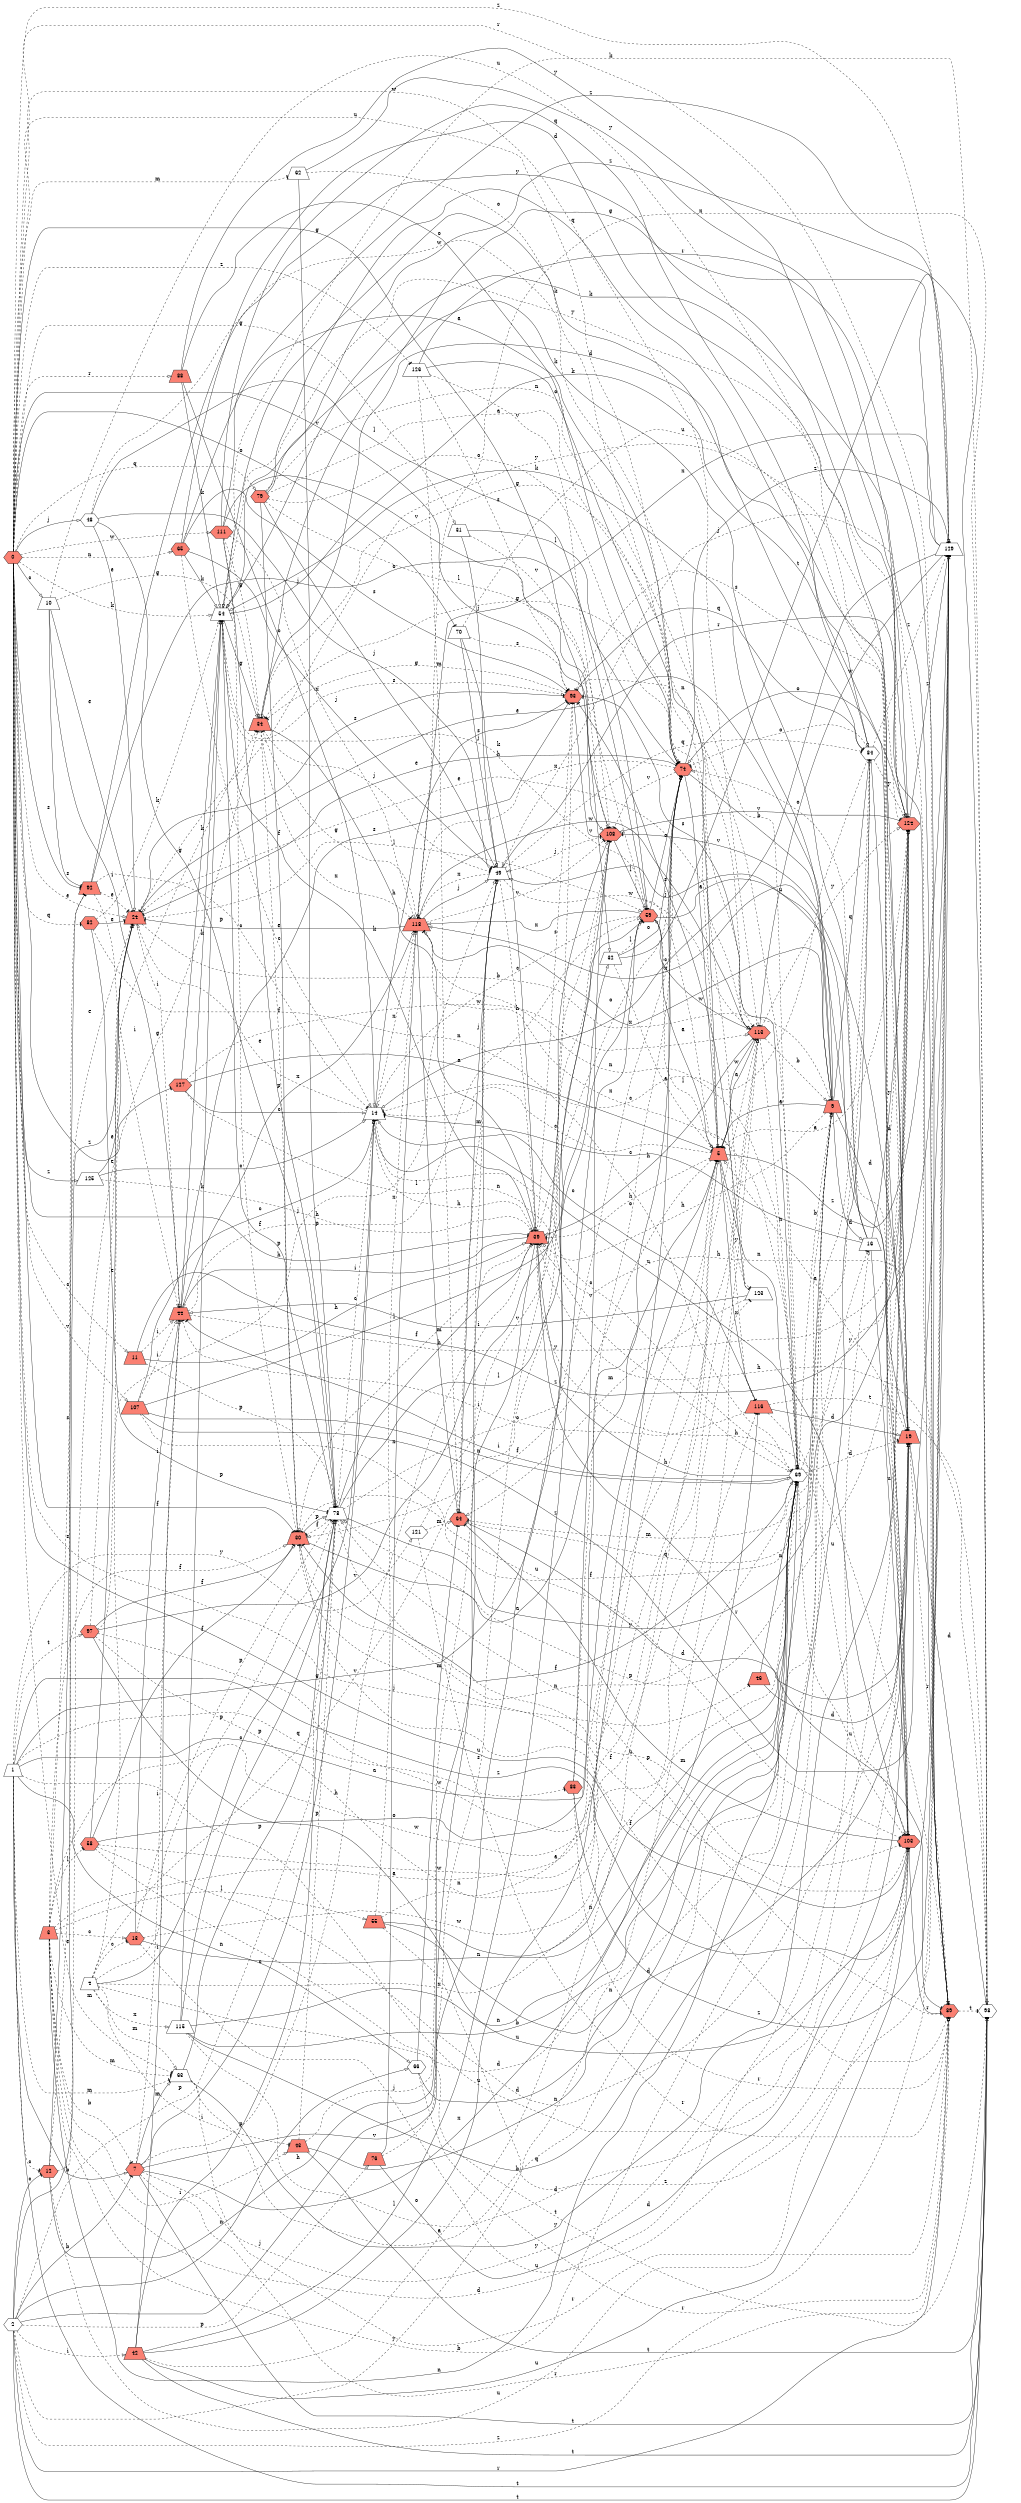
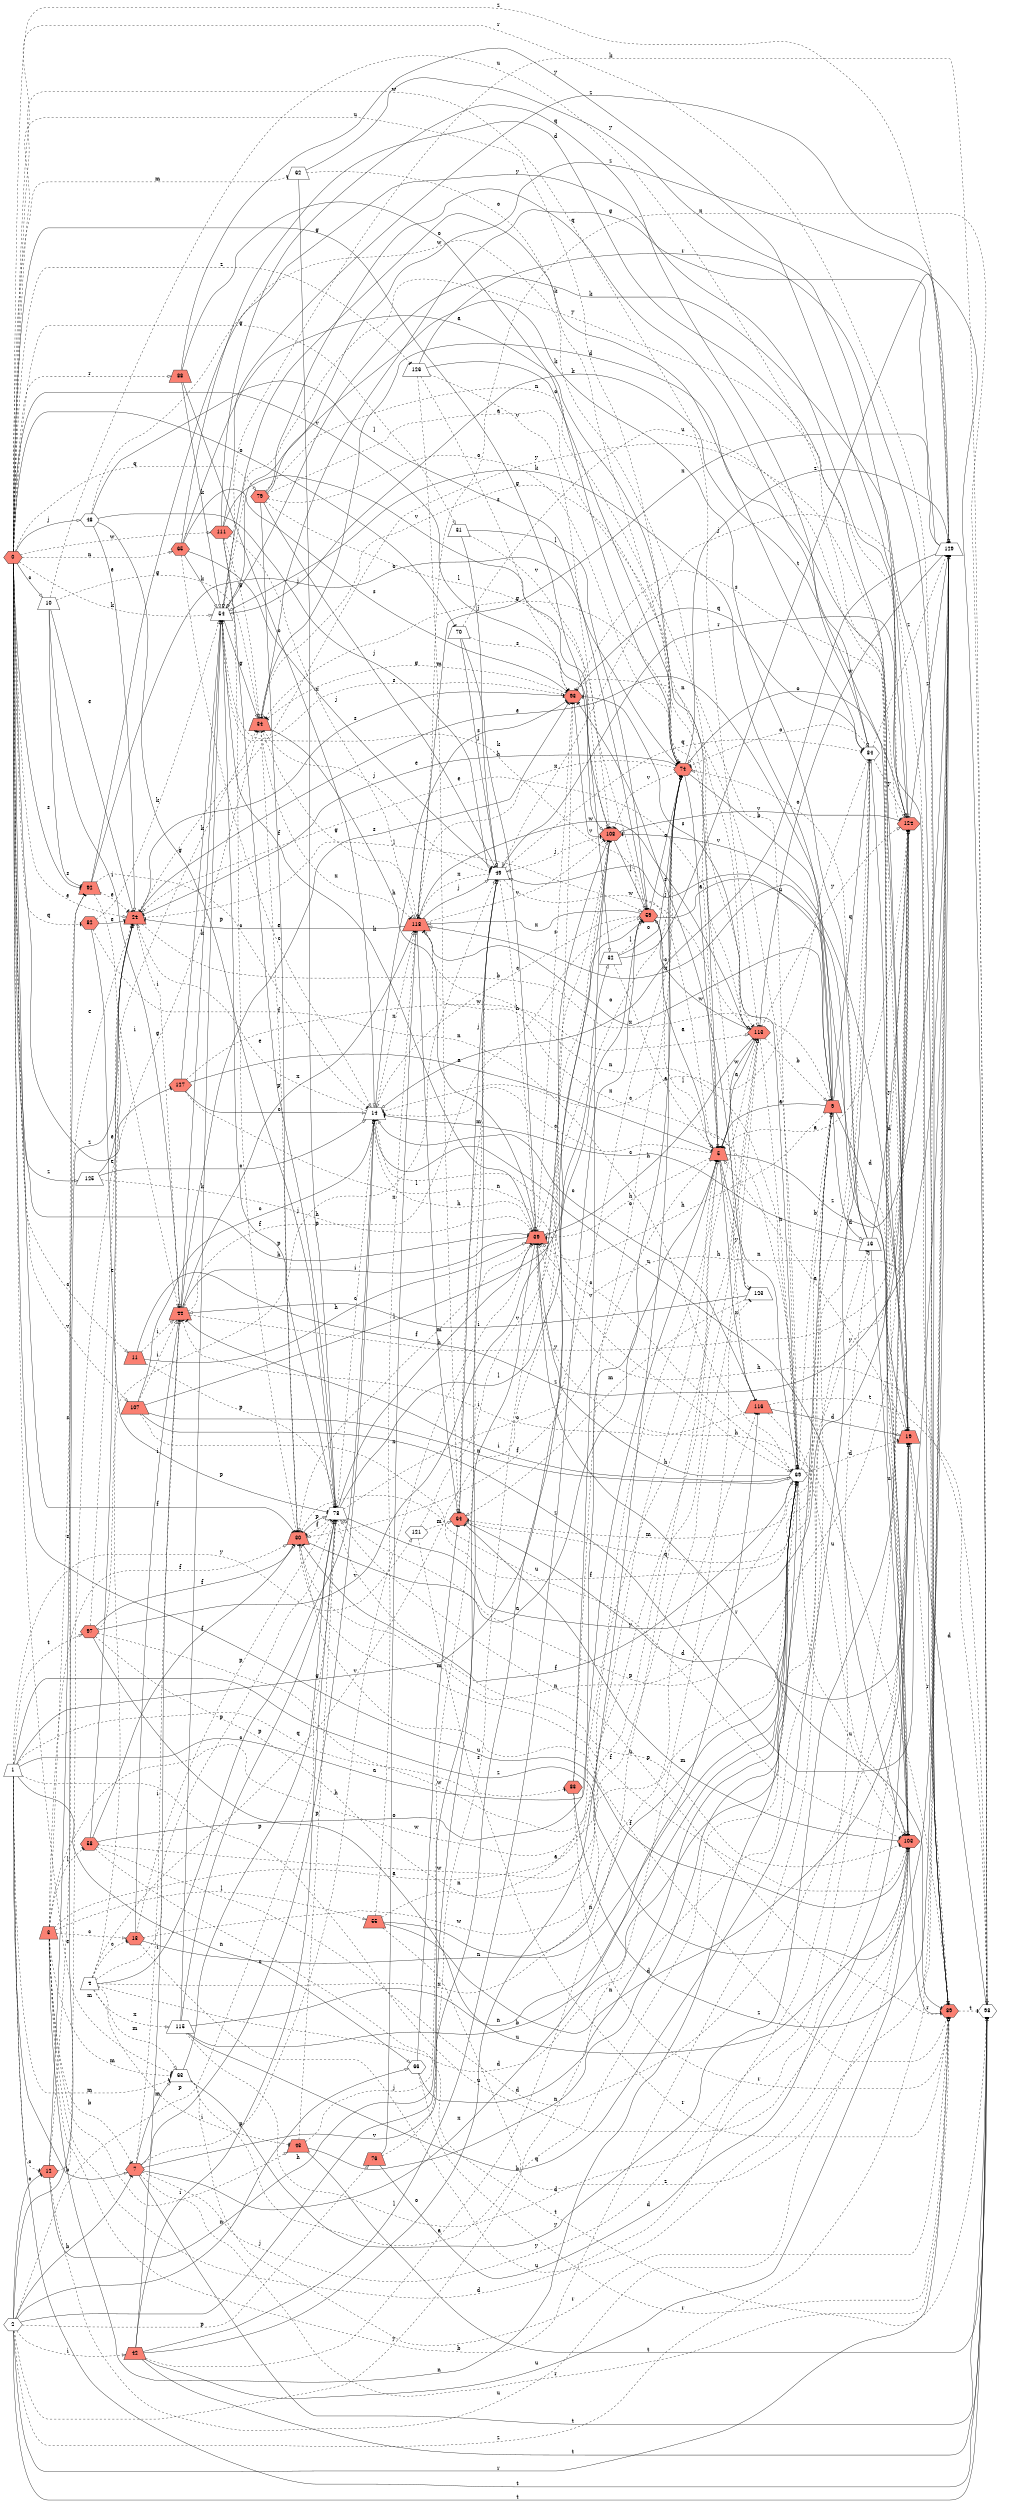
node "46": removed
